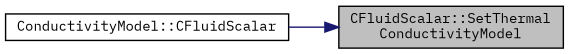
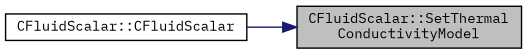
node "ConductivityModel::CFluidScalar": label "ConductivityModel::CFluidScalar" -> "CFluidScalar::CFluidScalar"
